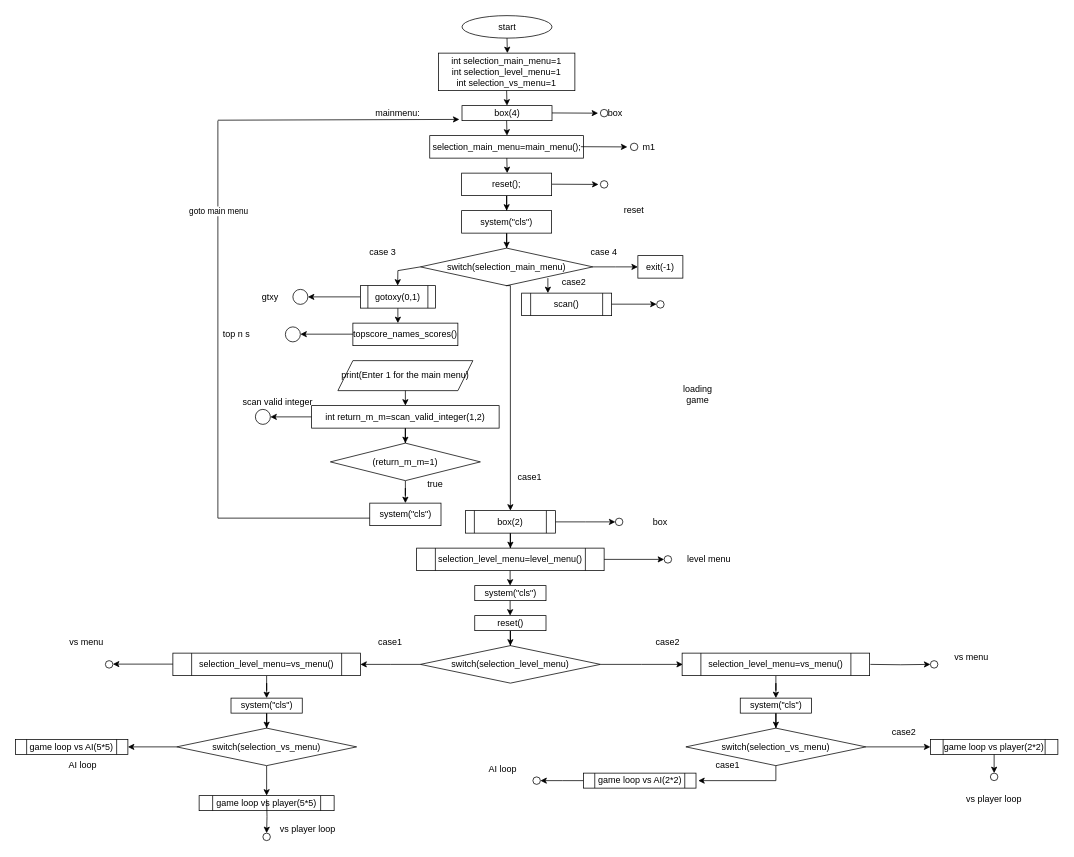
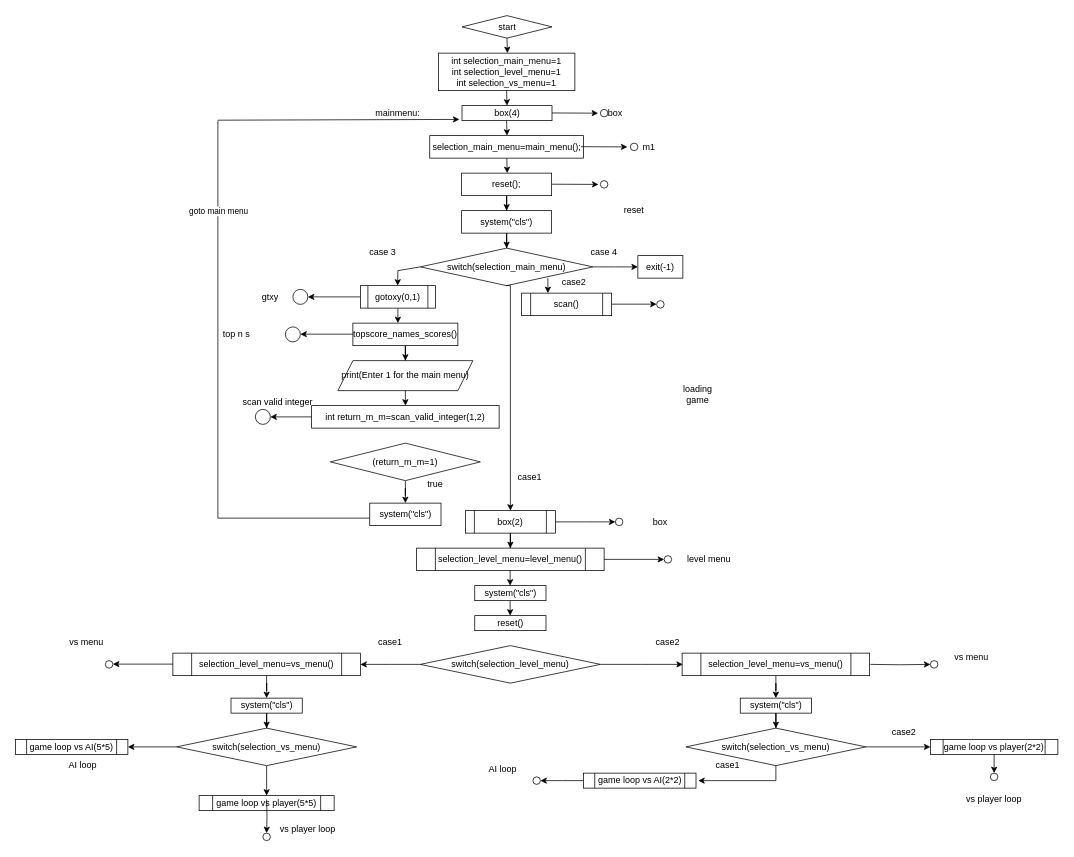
node "start": shape ellipse -> diamond
edge "topscore_names_scores()" -> "print(Enter 1 for the main menu)": added
edge "int return_m_m=scan_valid_integer(1,2)" -> "(return_m_m=1)": removed
edge "reset()" -> "switch(selection_level_menu)": removed
